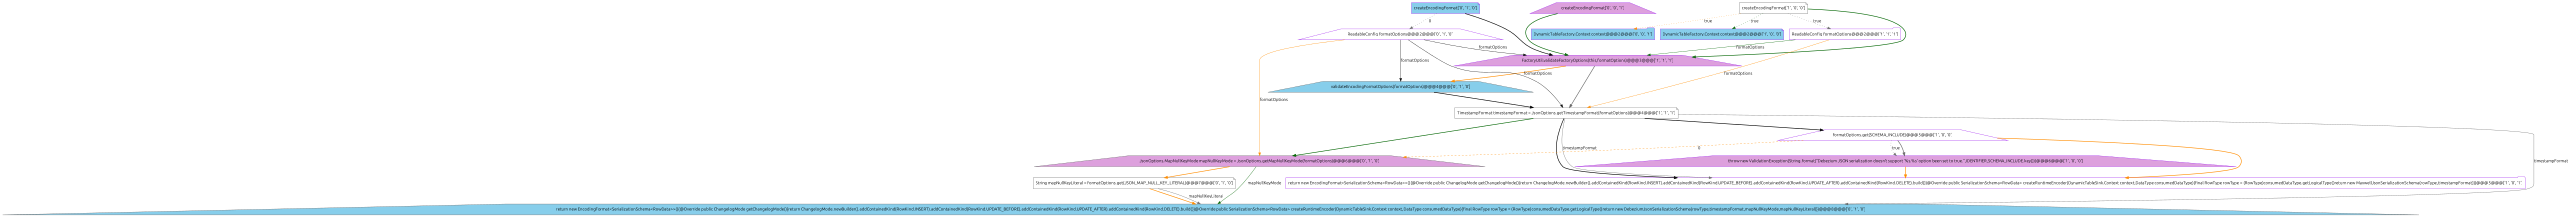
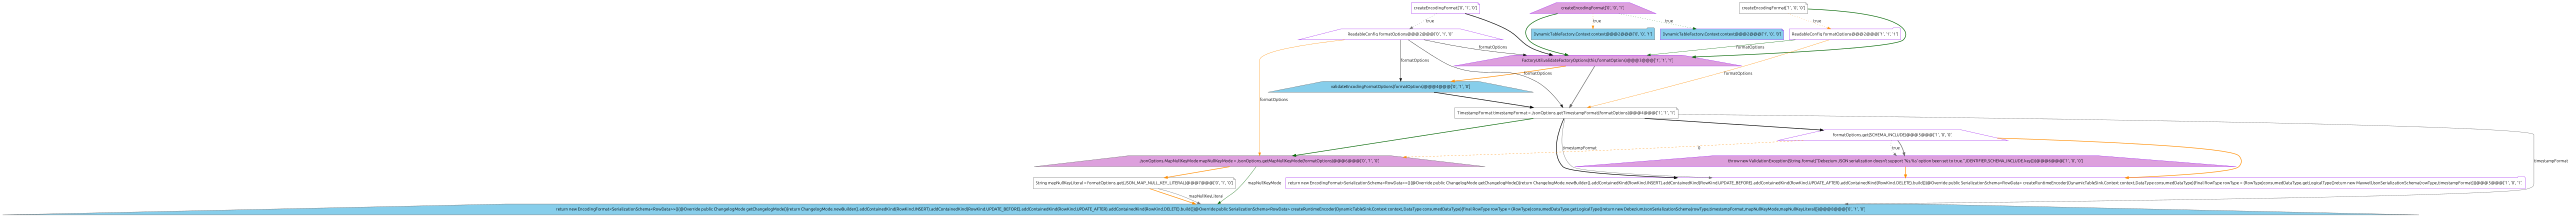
node "createEncodingFormat['0', '1', '0']": fillcolor skyblue -> white
edge "createEncodingFormat['0', '1', '0']" -> "ReadableConfig formatOptions@@@2@@@['0', '1', '0']": label "0" -> "true"
edge "createEncodingFormat['1', '0', '0']" -> "DynamicTableFactory.Context context@@@2@@@['0', '0', '1']": now "createEncodingFormat['0', '0', '1']" -> "DynamicTableFactory.Context context@@@2@@@['0', '0', '1']"
edge "createEncodingFormat['1', '0', '0']" -> "DynamicTableFactory.Context context@@@2@@@['1', '0', '0']": now "createEncodingFormat['0', '0', '1']" -> "DynamicTableFactory.Context context@@@2@@@['1', '0', '0']"
edge "createEncodingFormat['1', '0', '0']" -> "ReadableConfig formatOptions@@@2@@@['1', '1', '1']": color gray40 -> darkorange
node "DynamicTableFactory.Context context@@@2@@@['0', '0', '1']": color purple -> gray40
